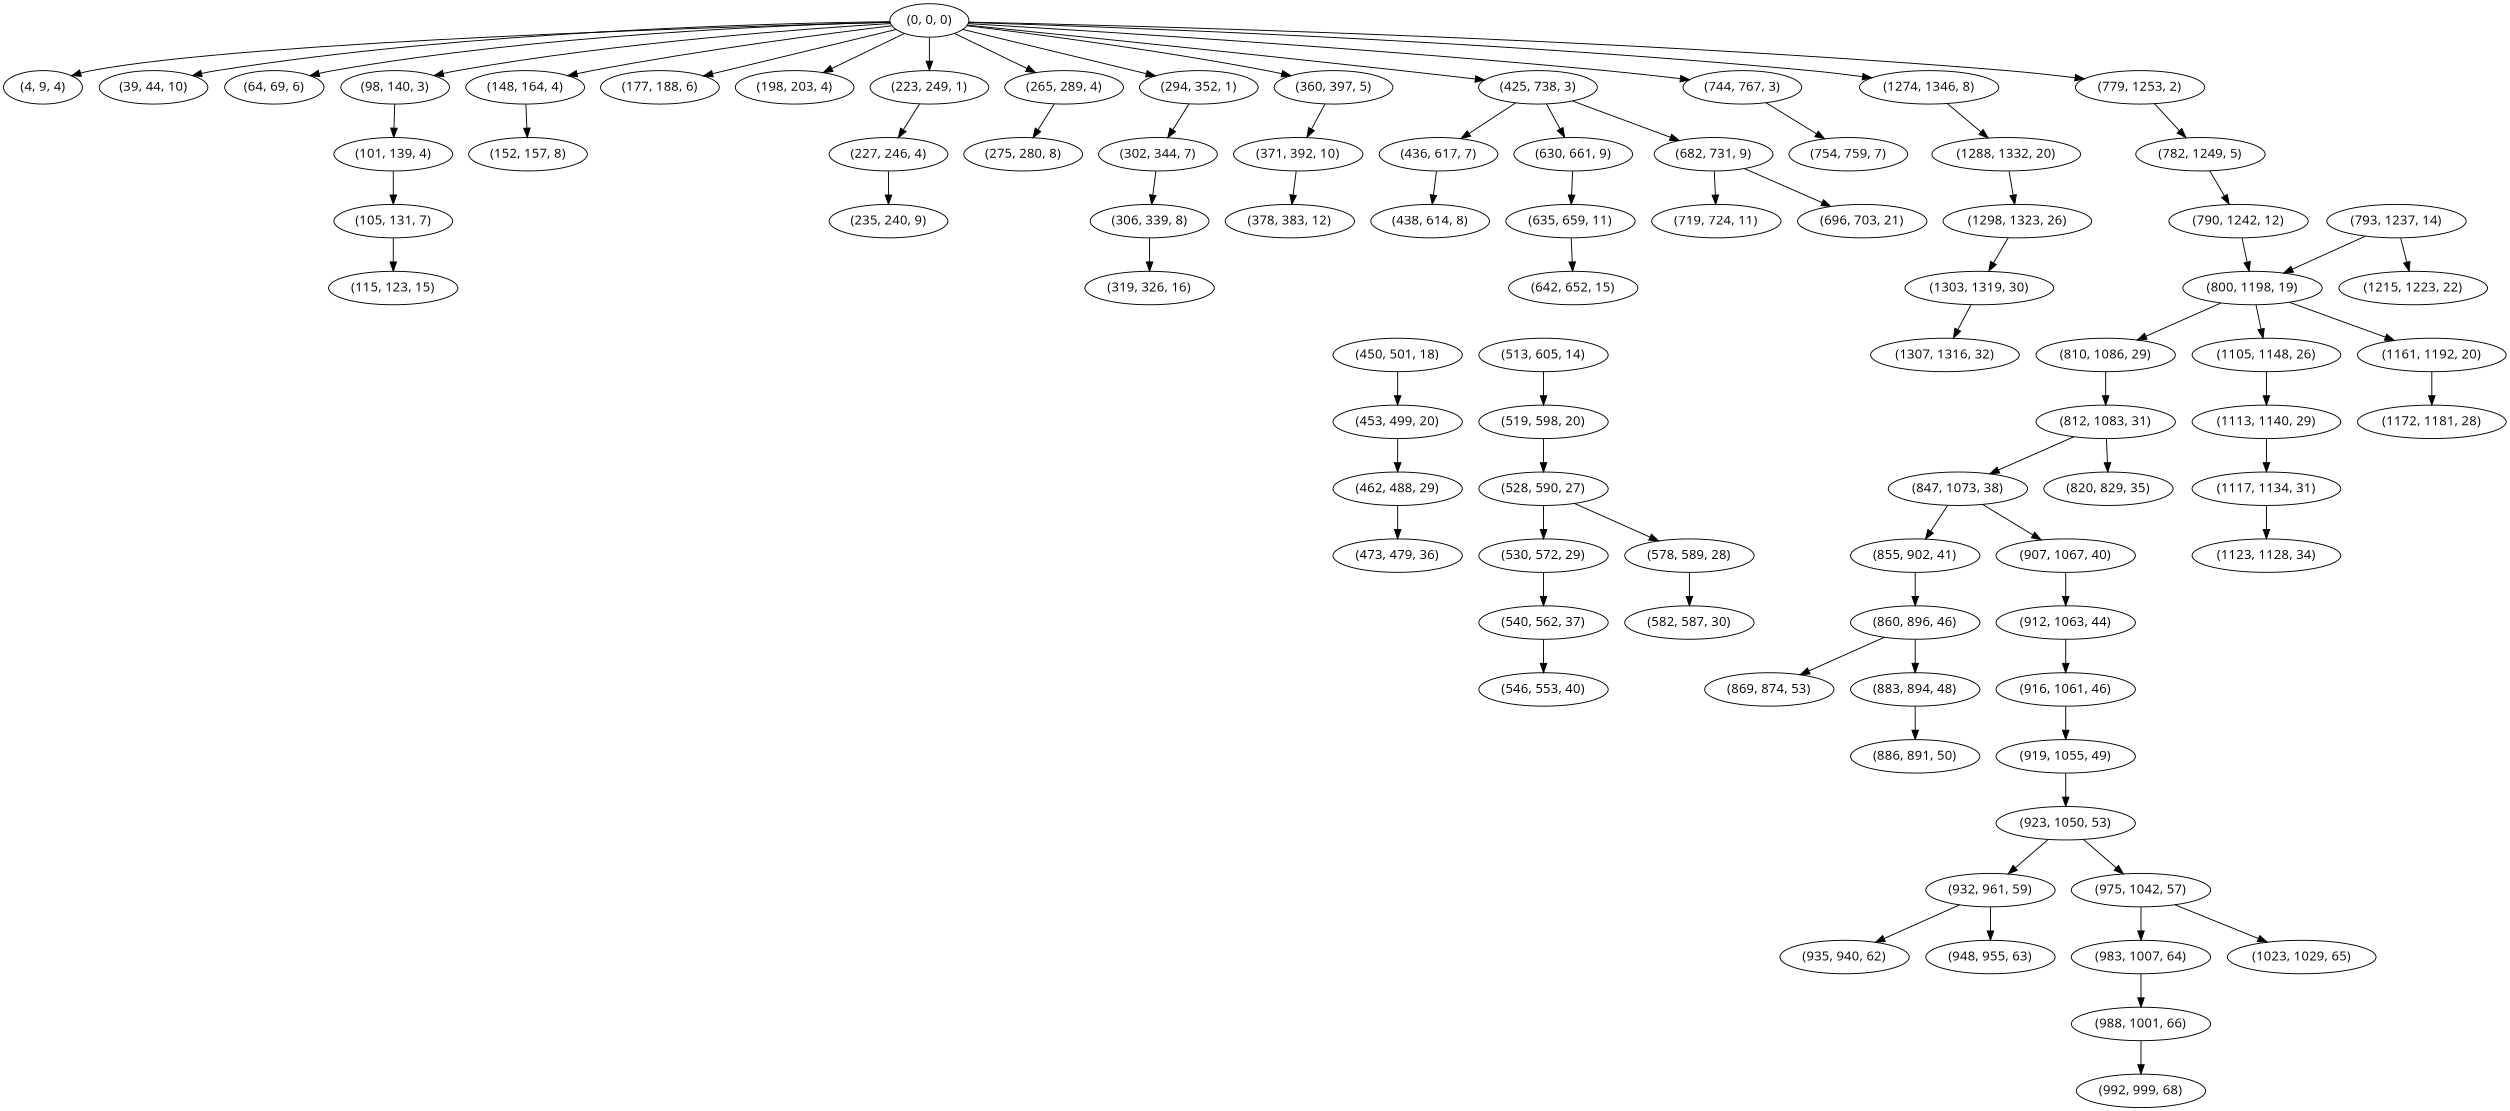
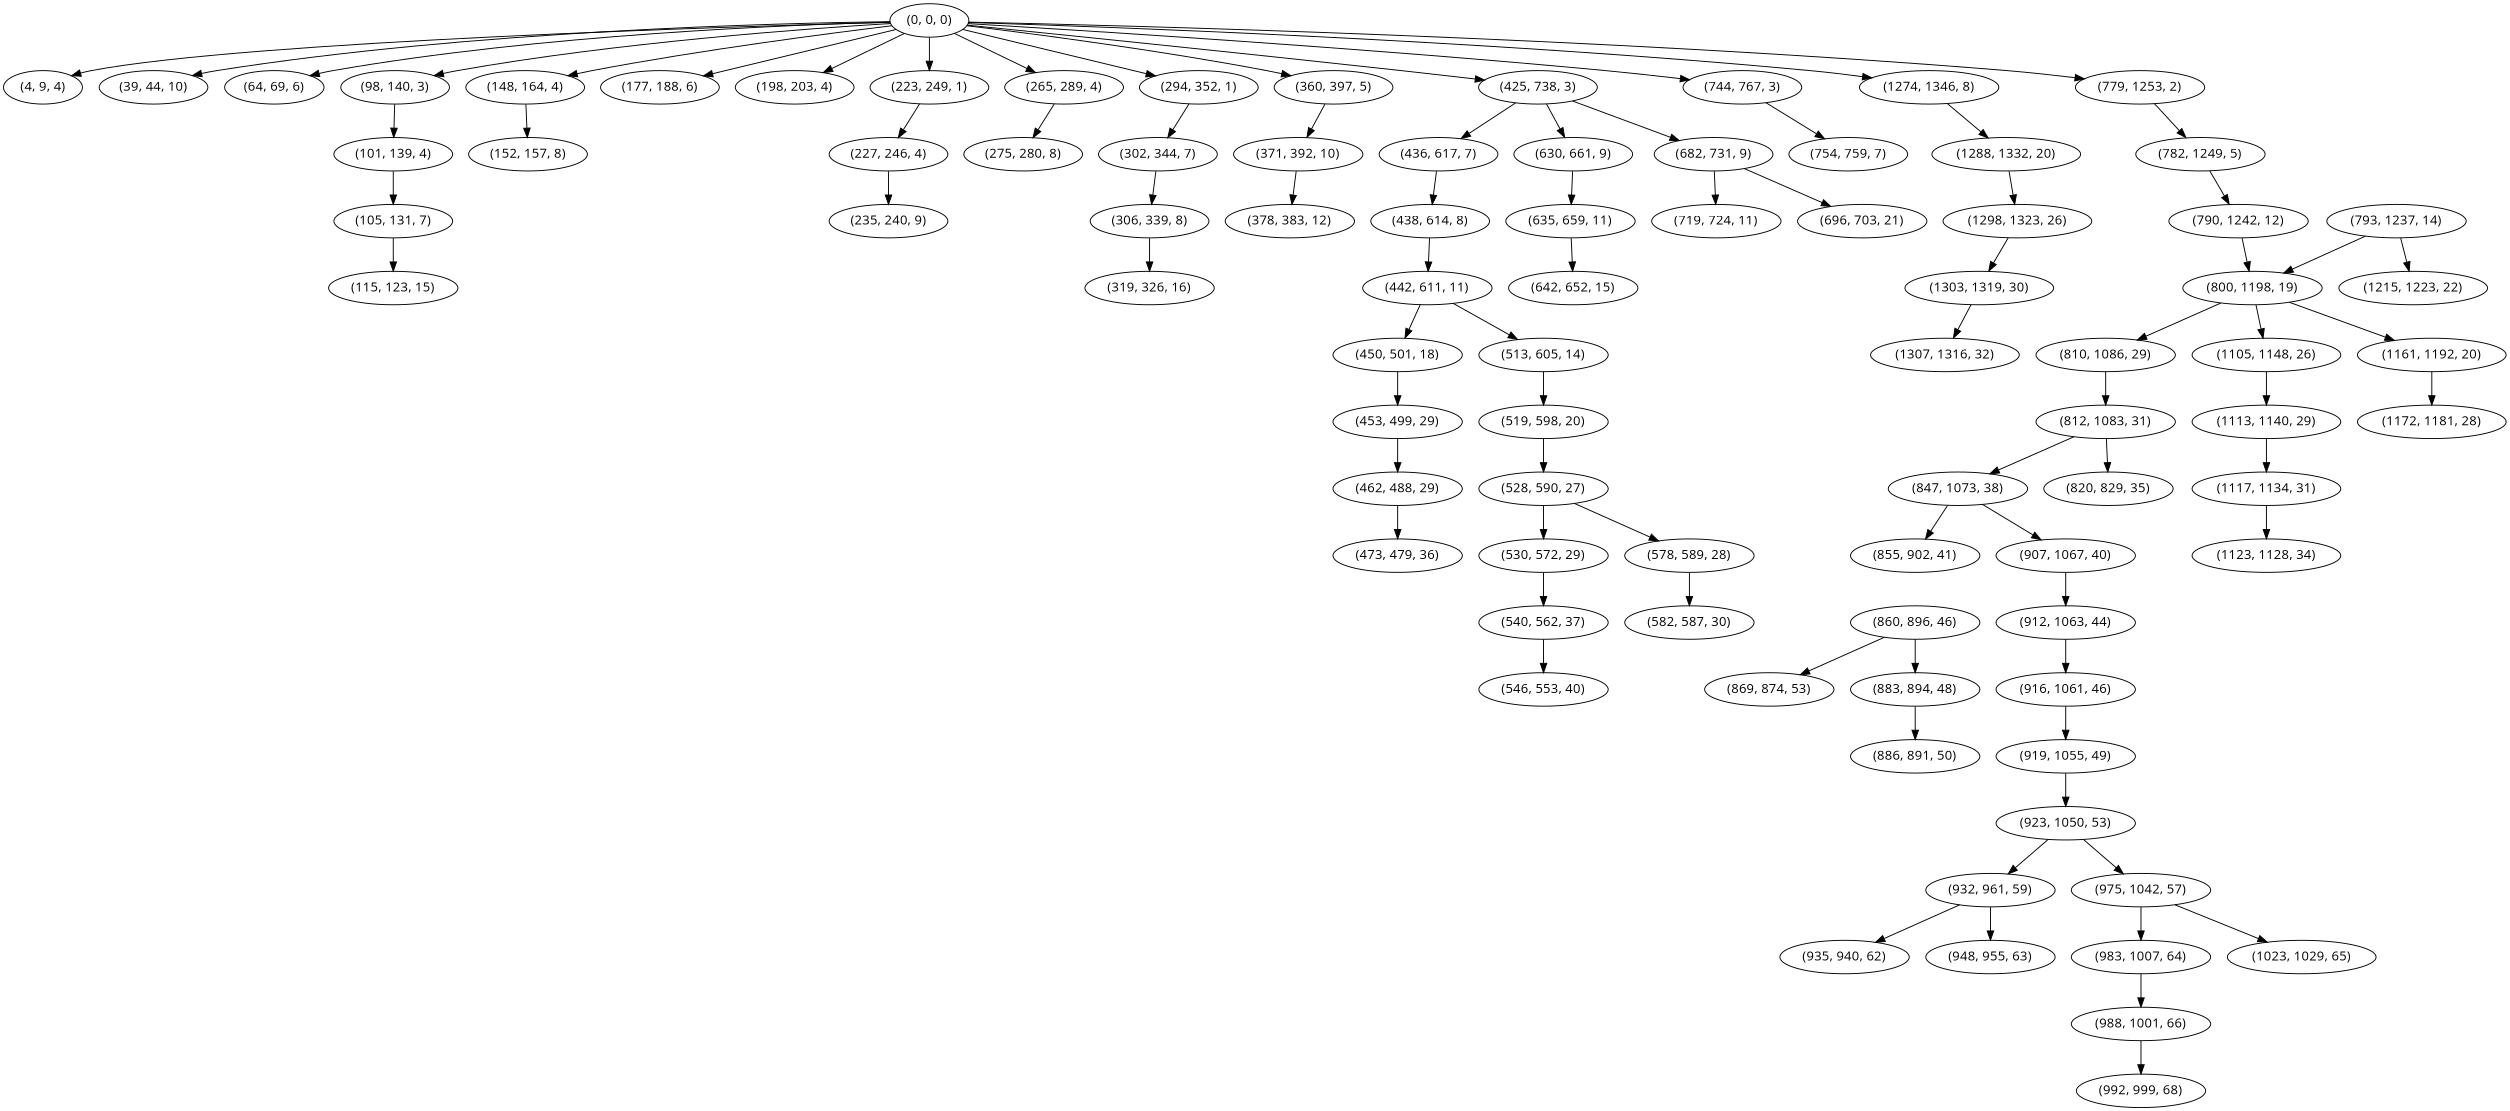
node "(442, 611, 11)": added
node "(453, 499, 20)": label "(453, 499, 20)" -> "(453, 499, 29)"
edge "(855, 902, 41)" -> "(860, 896, 46)": removed
